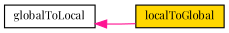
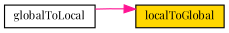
edge "localToGlobal" -> "globalToLocal": reversed
